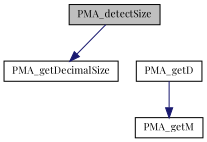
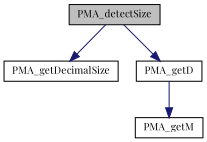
edge "PMA_detectSize" -> "PMA_getD": added
